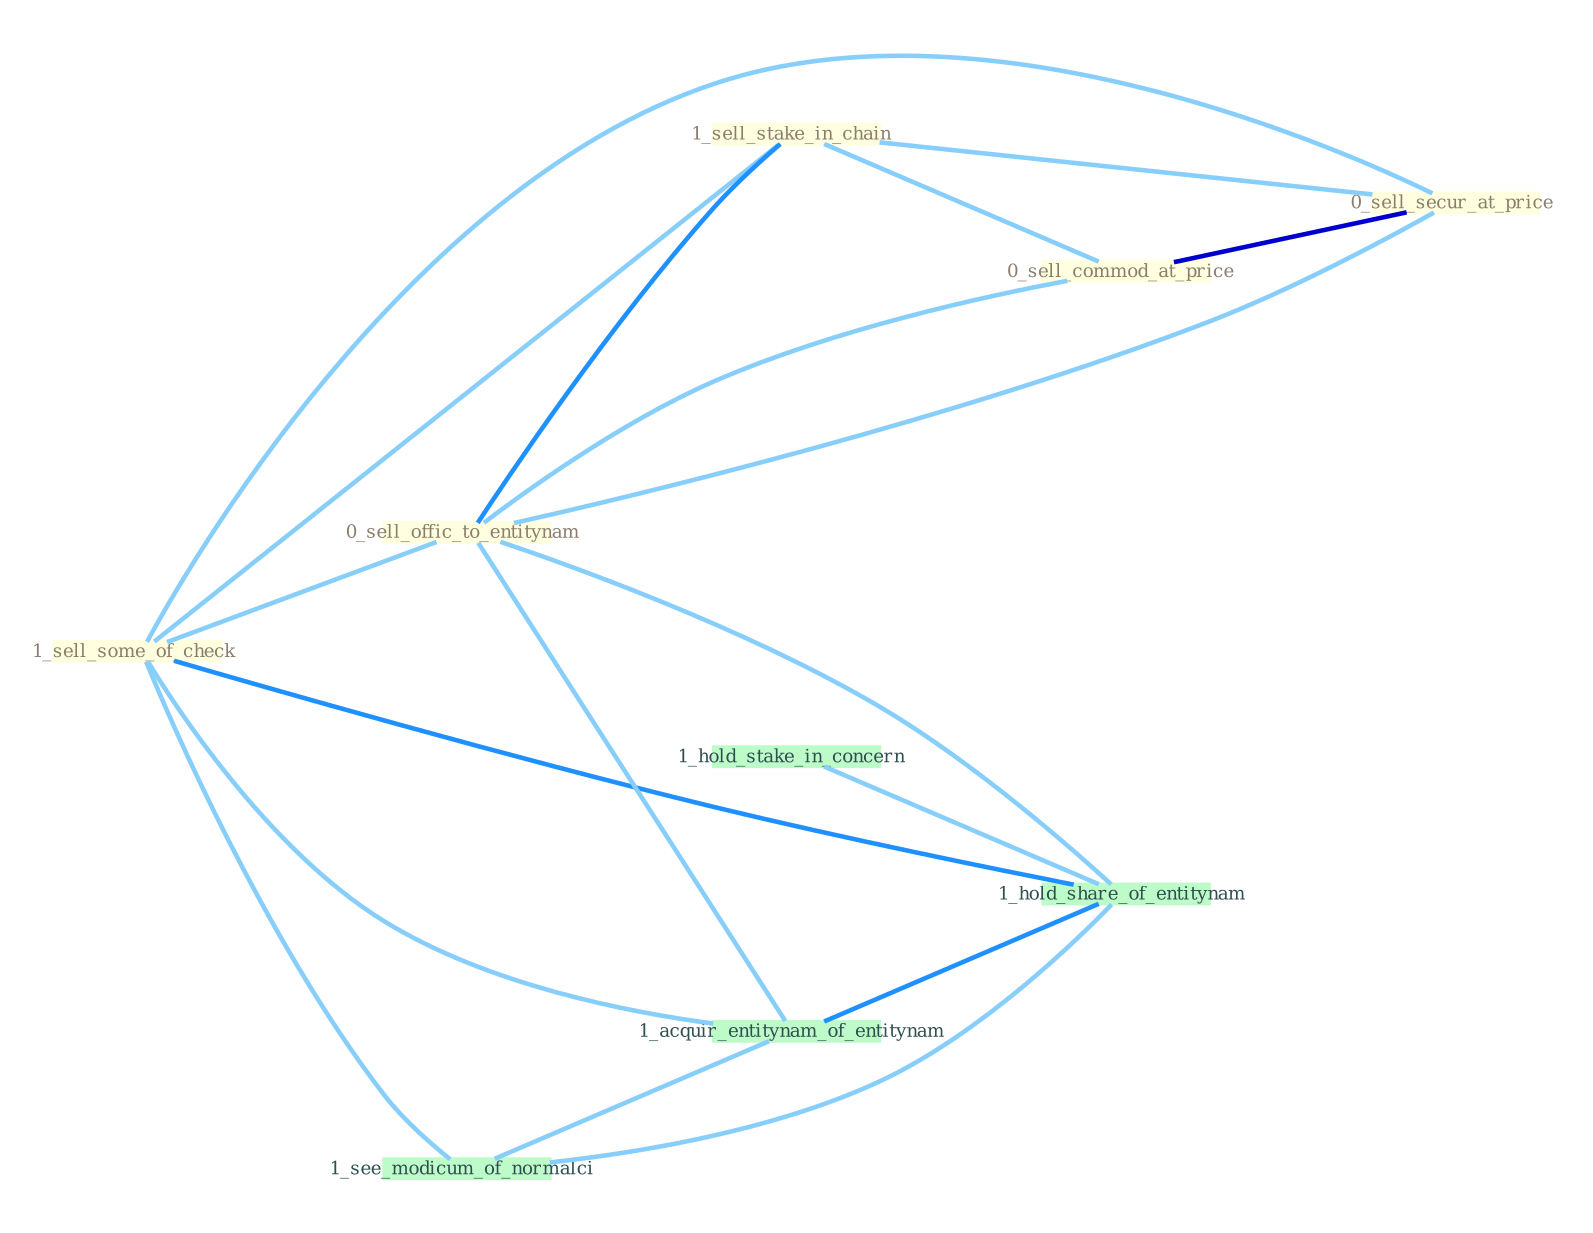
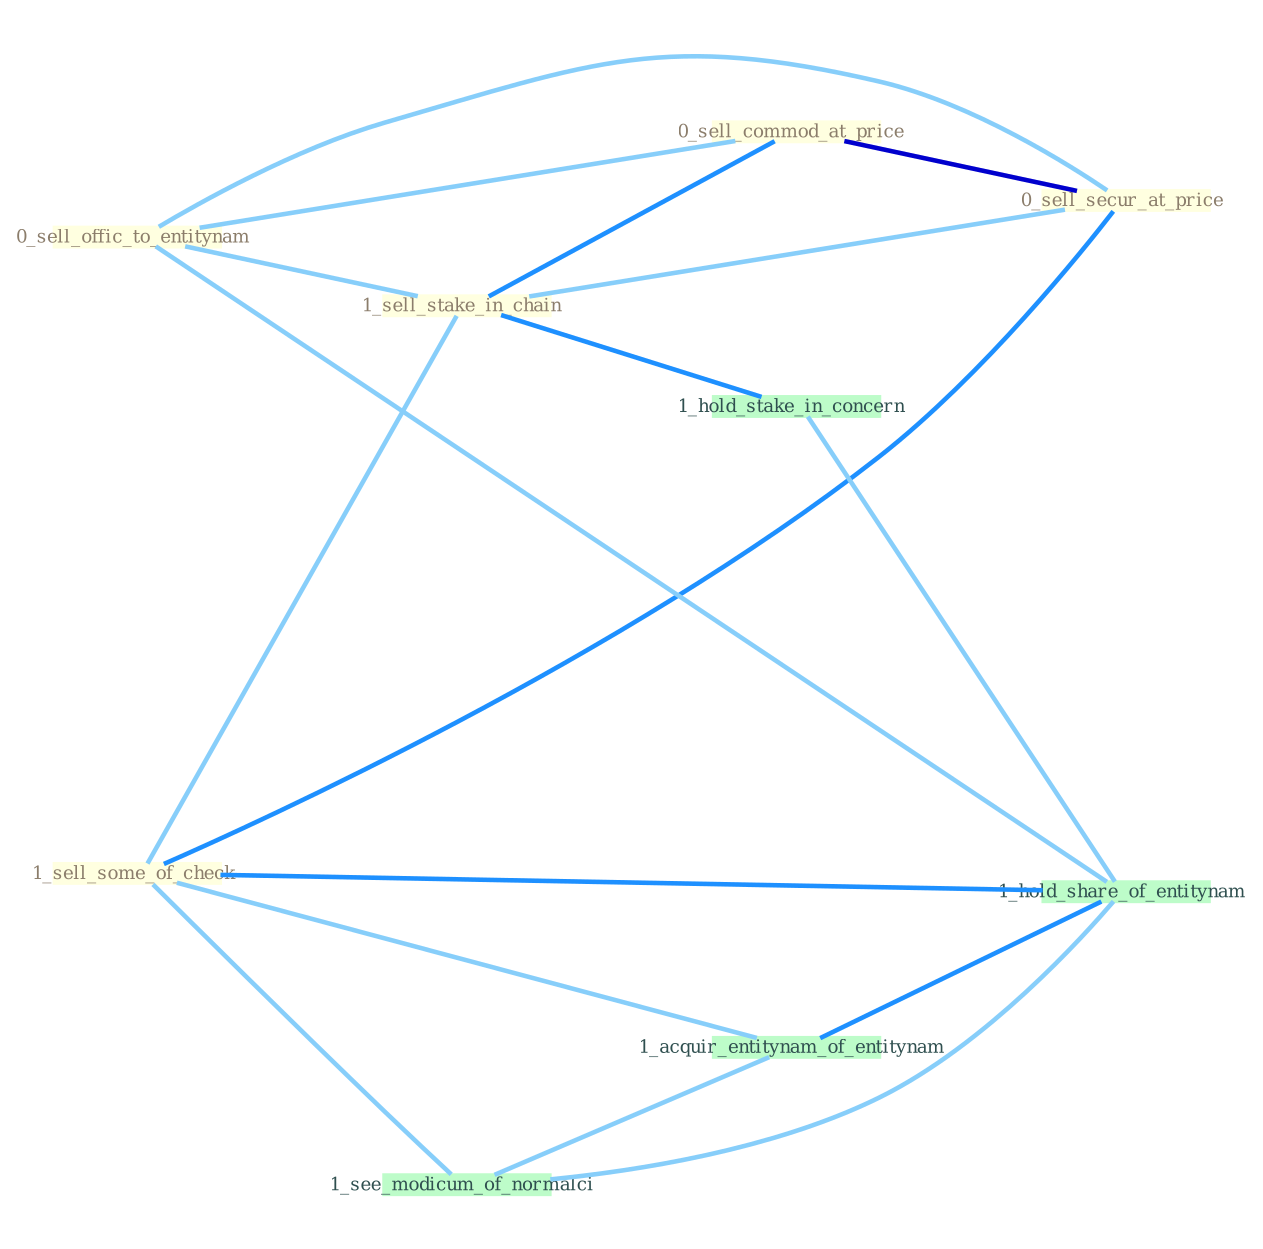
edge "0_sell_secur_at_price" -- "1_sell_some_of_check": color #87cefa -> #1e90ff
edge "1_sell_stake_in_chain" -- "0_sell_commod_at_price": color #87cefa -> #1e90ff
edge "1_sell_stake_in_chain" -- "0_sell_offic_to_entitynam": color #1e90ff -> #87cefa
edge "1_sell_stake_in_chain" -- "1_hold_stake_in_concern": added
edge "0_sell_offic_to_entitynam" -- "1_sell_some_of_check": removed
edge "0_sell_offic_to_entitynam" -- "1_acquir_entitynam_of_entitynam": removed
